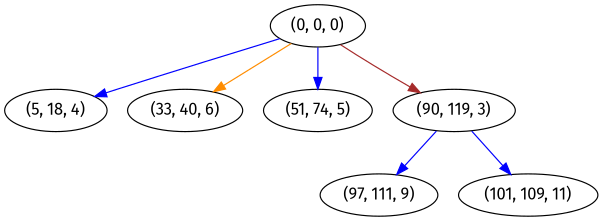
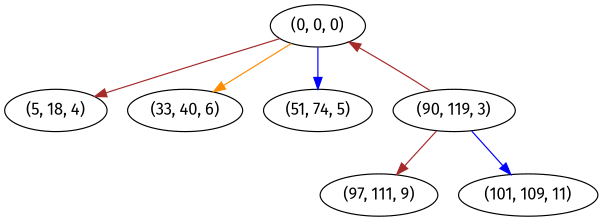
edge "(0, 0, 0)" -> "(5, 18, 4)": color blue -> brown
edge "(0, 0, 0)" -> "(90, 119, 3)": reversed
edge "(90, 119, 3)" -> "(97, 111, 9)": color blue -> brown
